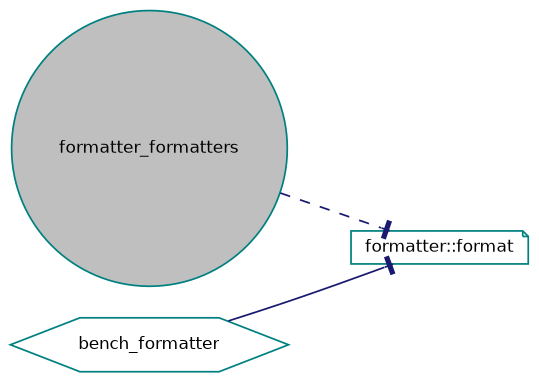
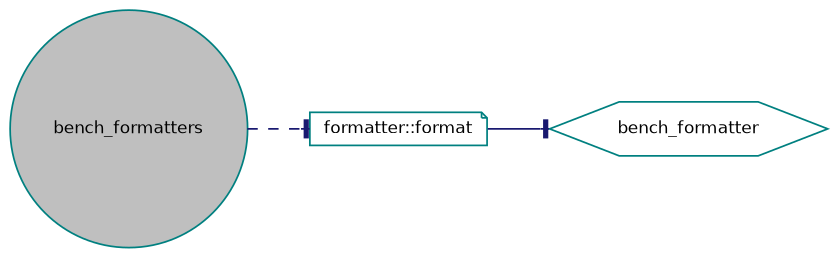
node "formatter_formatters": label "formatter_formatters" -> "bench_formatters"
edge "bench_formatter" -> "formatter::format": reversed
